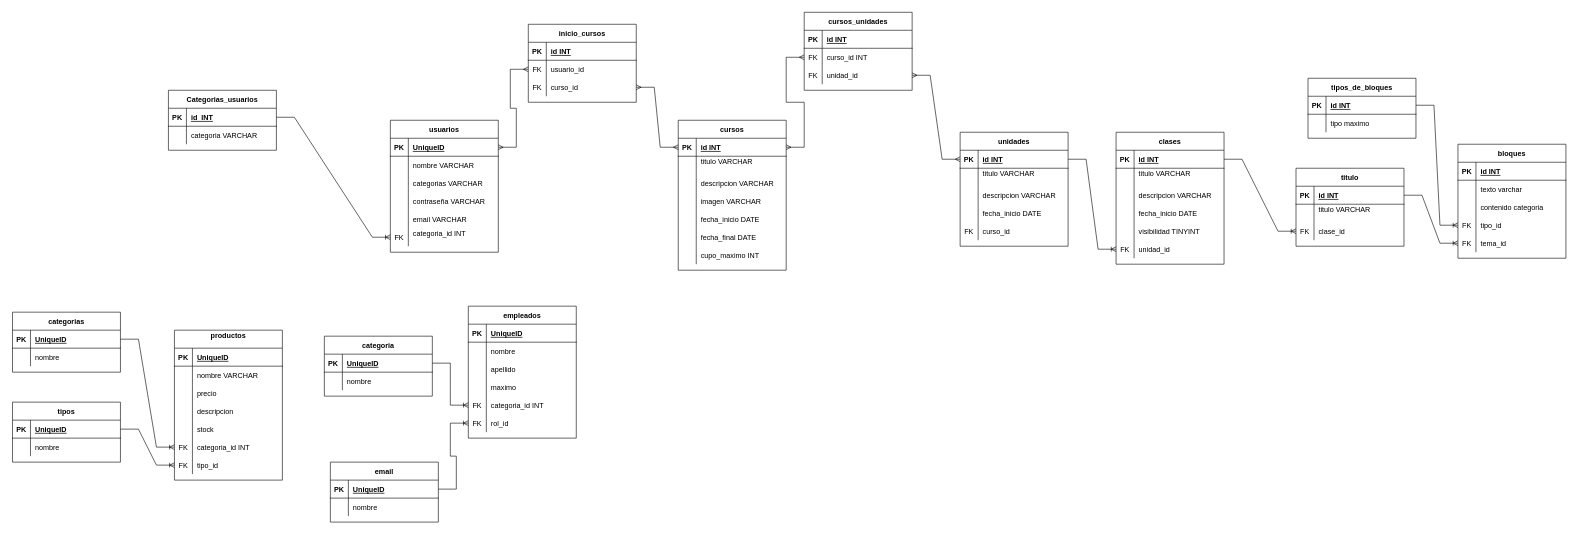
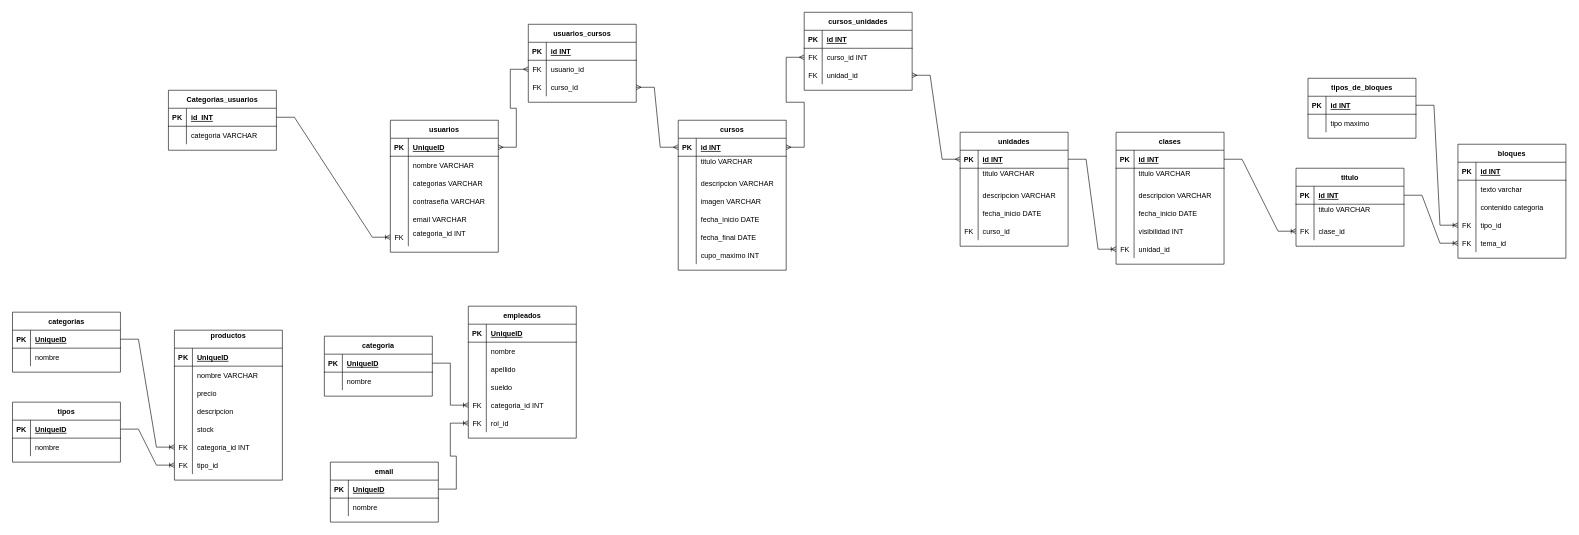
node "inicio_cursos": label "inicio_cursos" -> "usuarios_cursos"
node "visibilidad TINYINT": label "visibilidad TINYINT" -> "visibilidad INT"
node "maximo": label "maximo" -> "sueldo"
